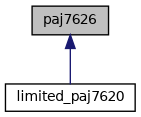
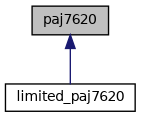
node "paj7626": label "paj7626" -> "paj7620"
